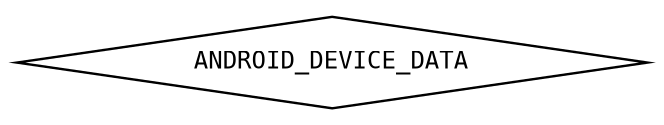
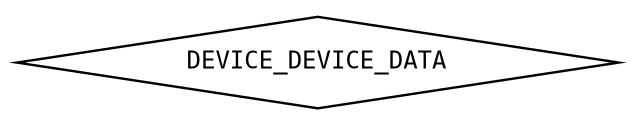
node "ANDROID_DEVICE_DATA": label "ANDROID_DEVICE_DATA" -> "DEVICE_DEVICE_DATA"
